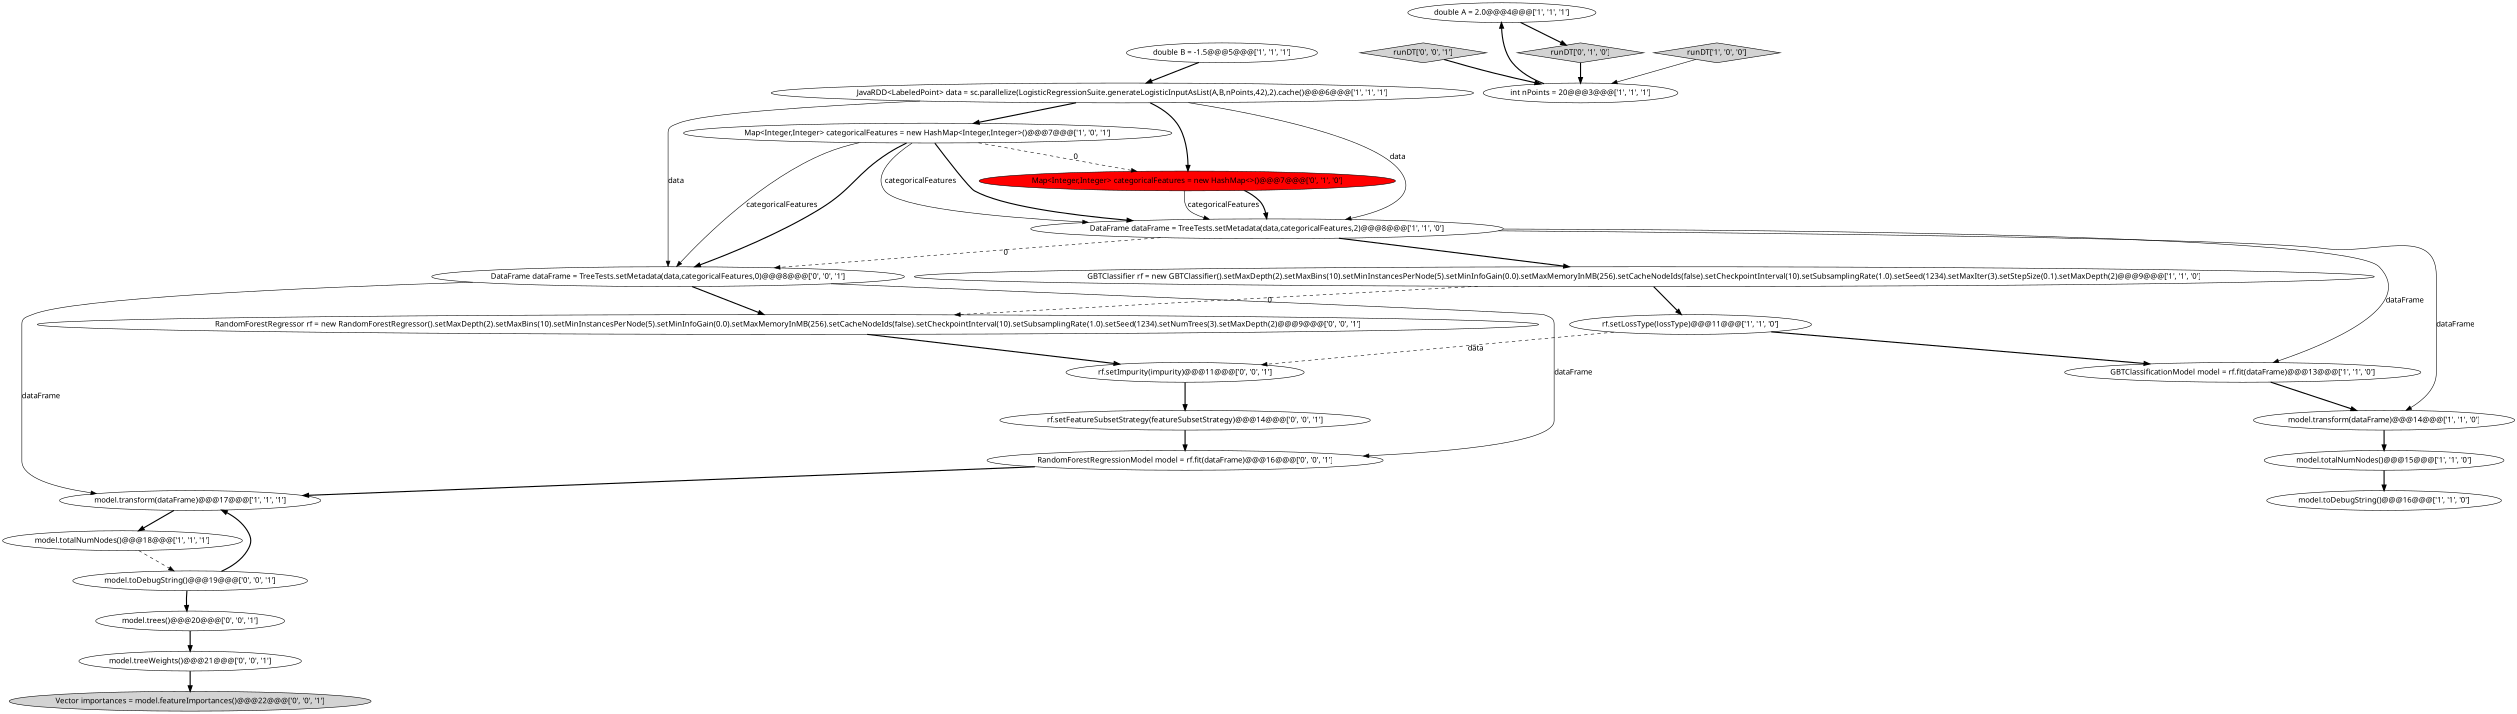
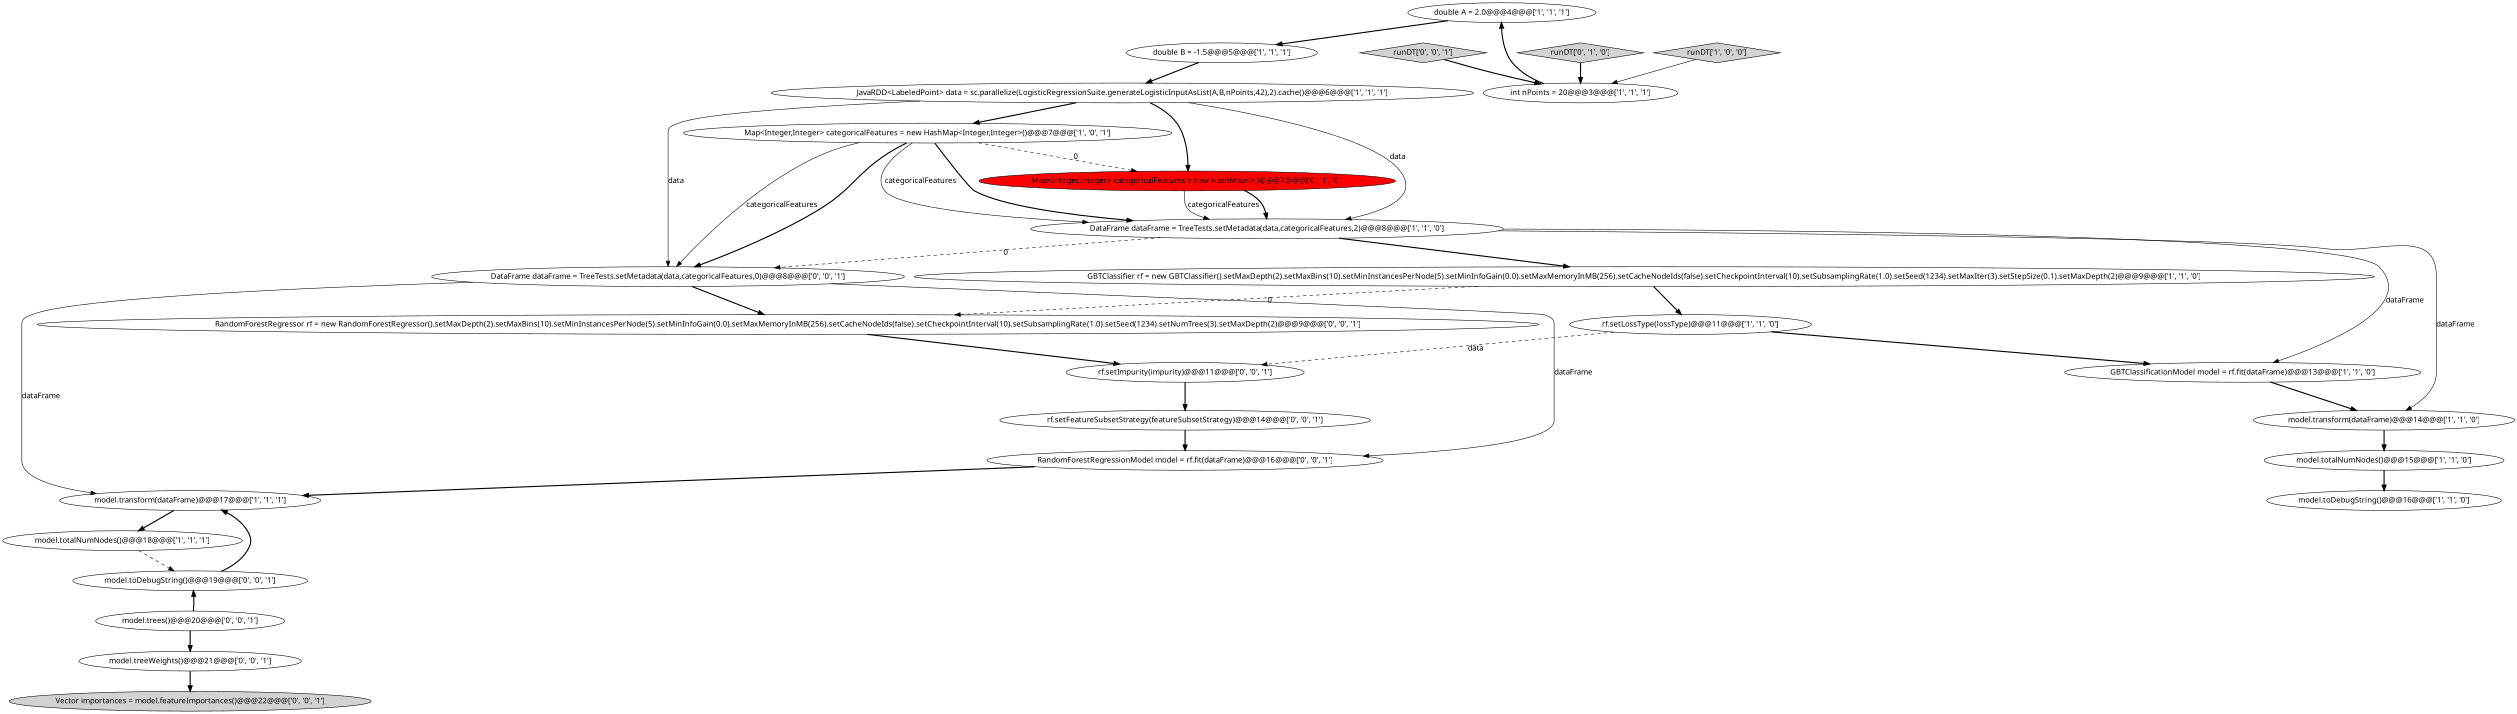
edge "double A = 2.0@@@4@@@['1', '1', '1']" -> "runDT['0', '1', '0']": now "double A = 2.0@@@4@@@['1', '1', '1']" -> "double B = -1.5@@@5@@@['1', '1', '1']"
edge "model.toDebugString()@@@19@@@['0', '0', '1']" -> "model.trees()@@@20@@@['0', '0', '1']": reversed
